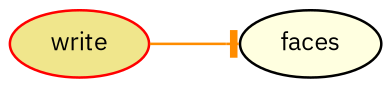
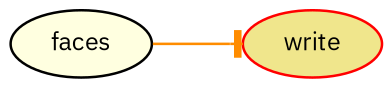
edge "write" -> "faces": reversed
